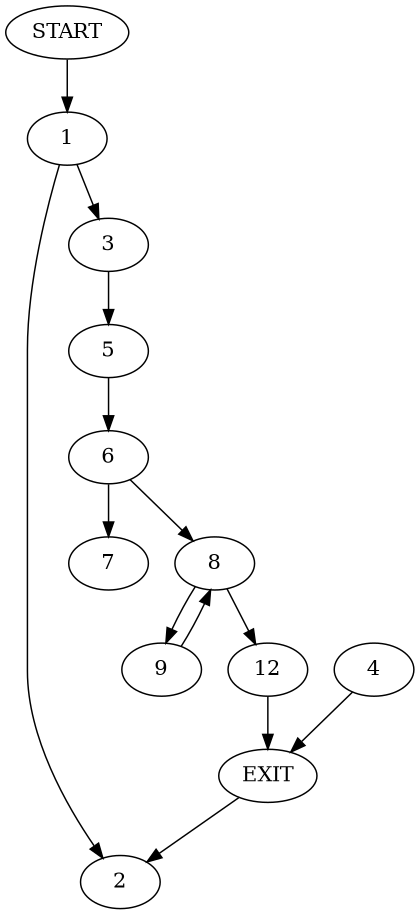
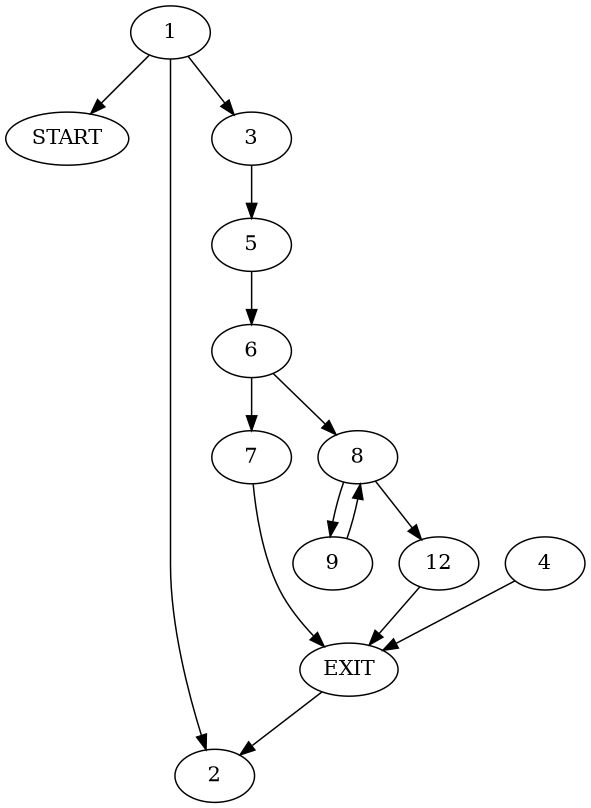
edge "START" -> "1": reversed
edge "7" -> "EXIT": added
